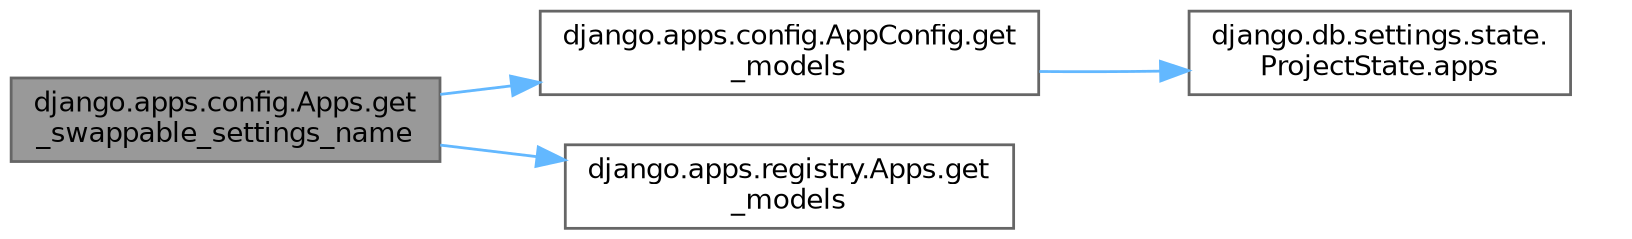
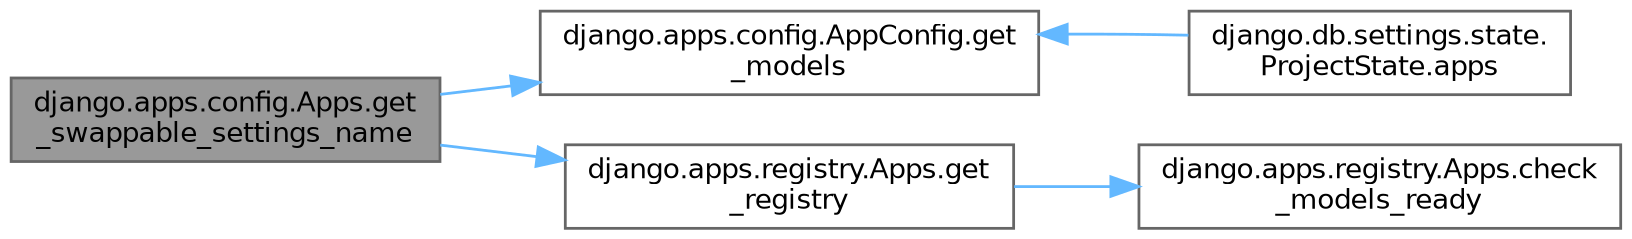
edge "django.apps.config.AppConfig.get _models" -> "django.db.settings.state. ProjectState.apps": reversed
node "django.apps.registry.Apps.get _models": label "django.apps.registry.Apps.get _models" -> "django.apps.registry.Apps.get _registry"
node "django.apps.registry.Apps.check _models_ready": added
